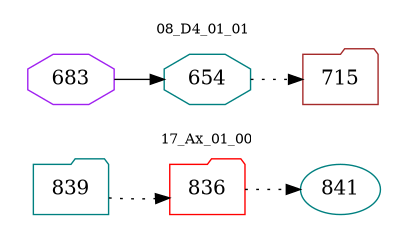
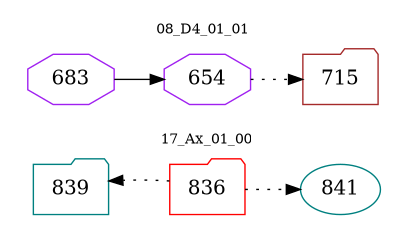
node "654": color teal -> purple
edge "839" -> "836": reversed
